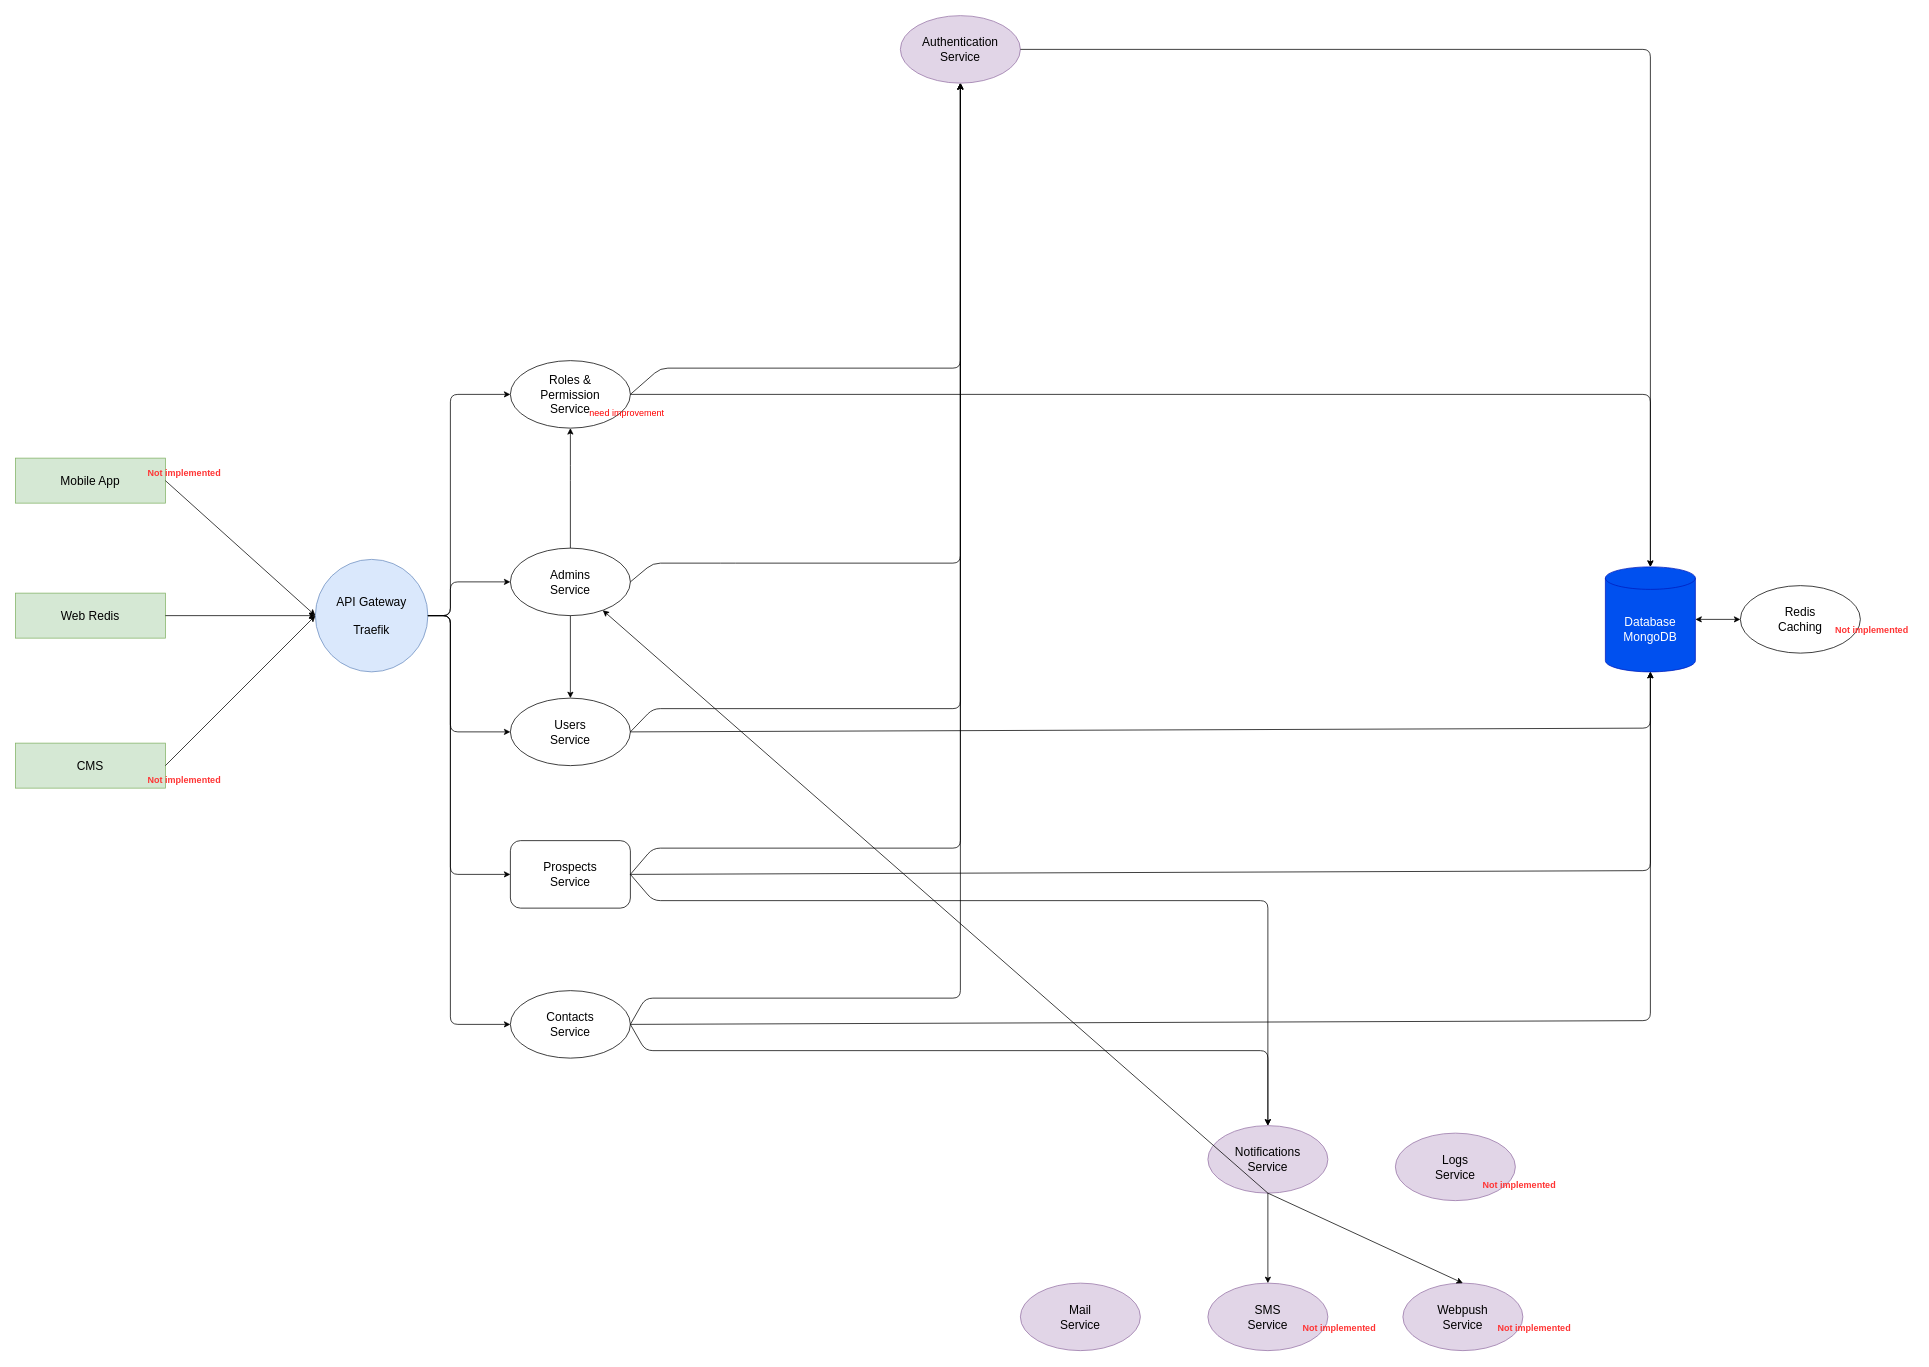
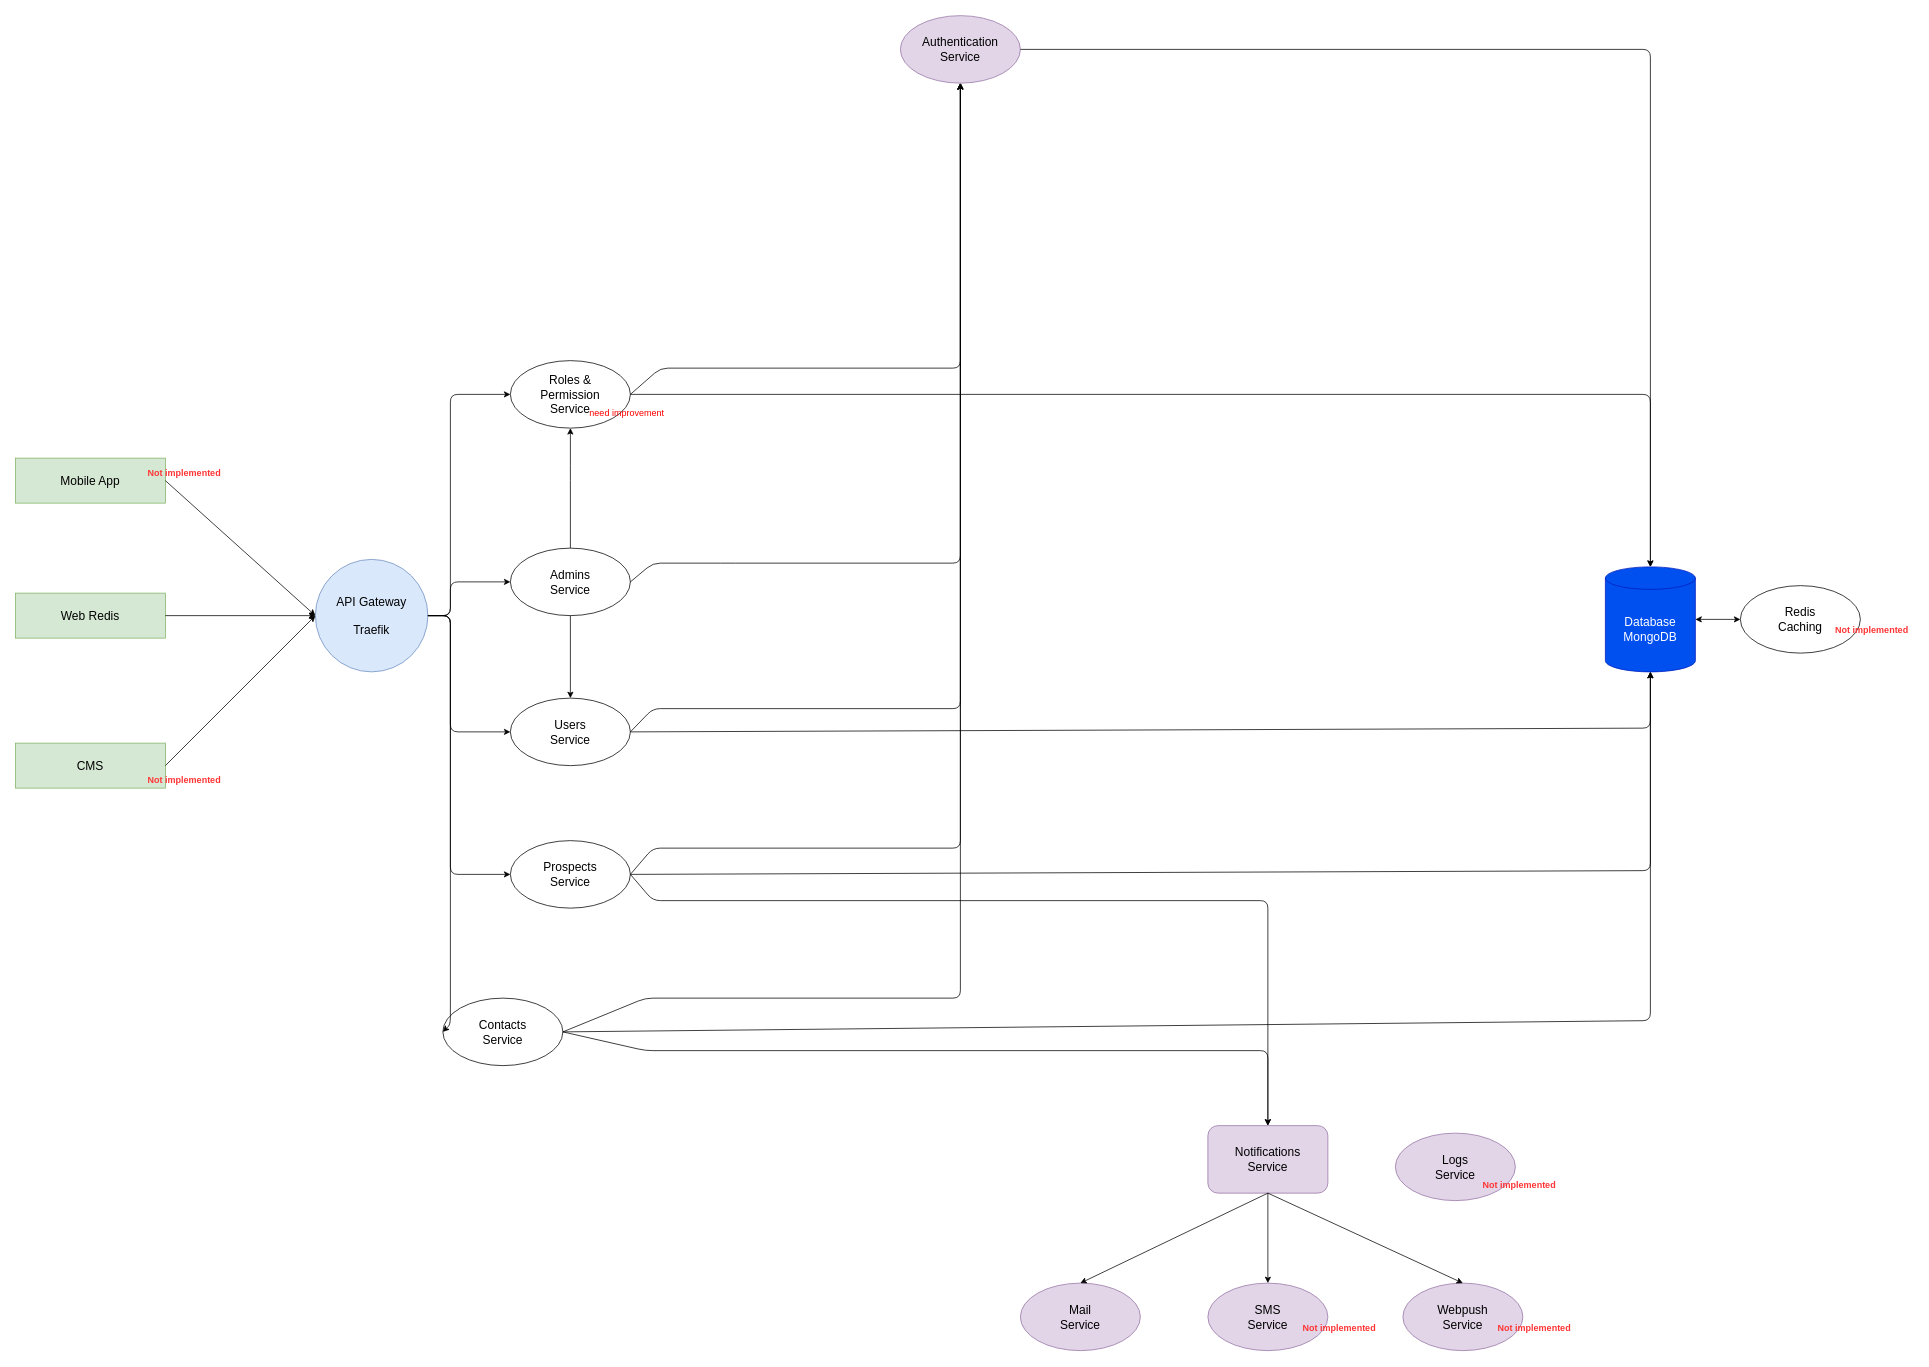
node "ProspectsService": shape rounded rectangle -> ellipse
edge "NotificationsService" -> "AdminsService": now "NotificationsService" -> "MailService"
node "ContactsService": moved (570, 1024) -> (503, 1032)
node "NotificationsService": shape ellipse -> rounded rectangle
